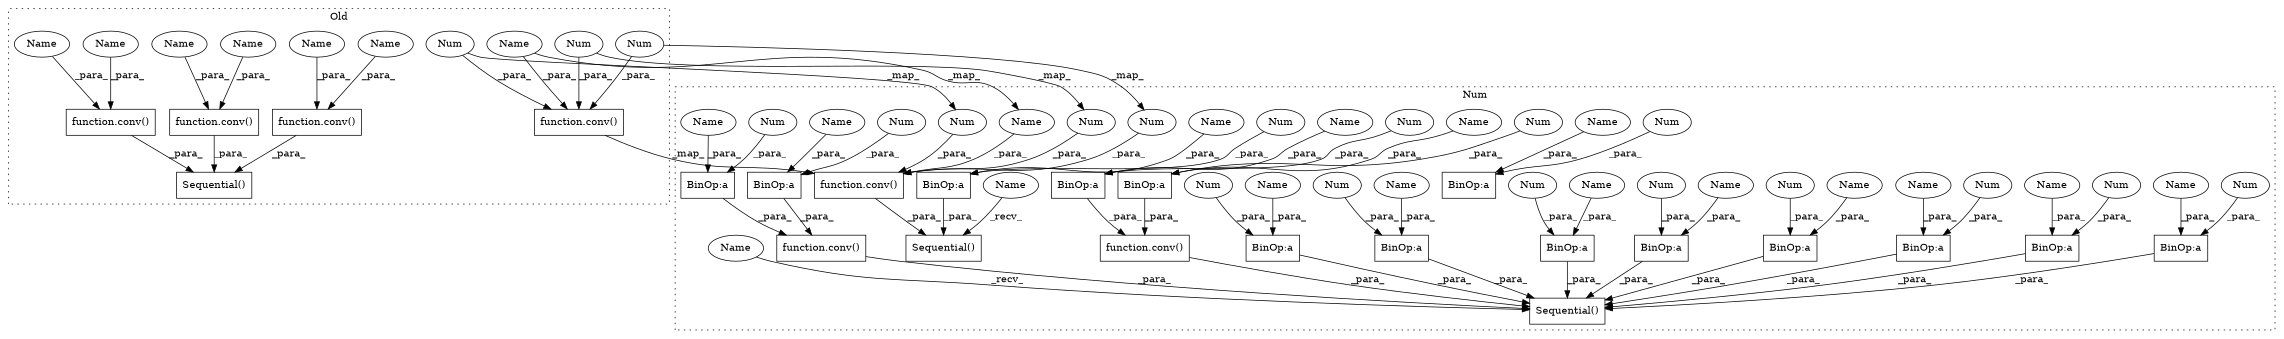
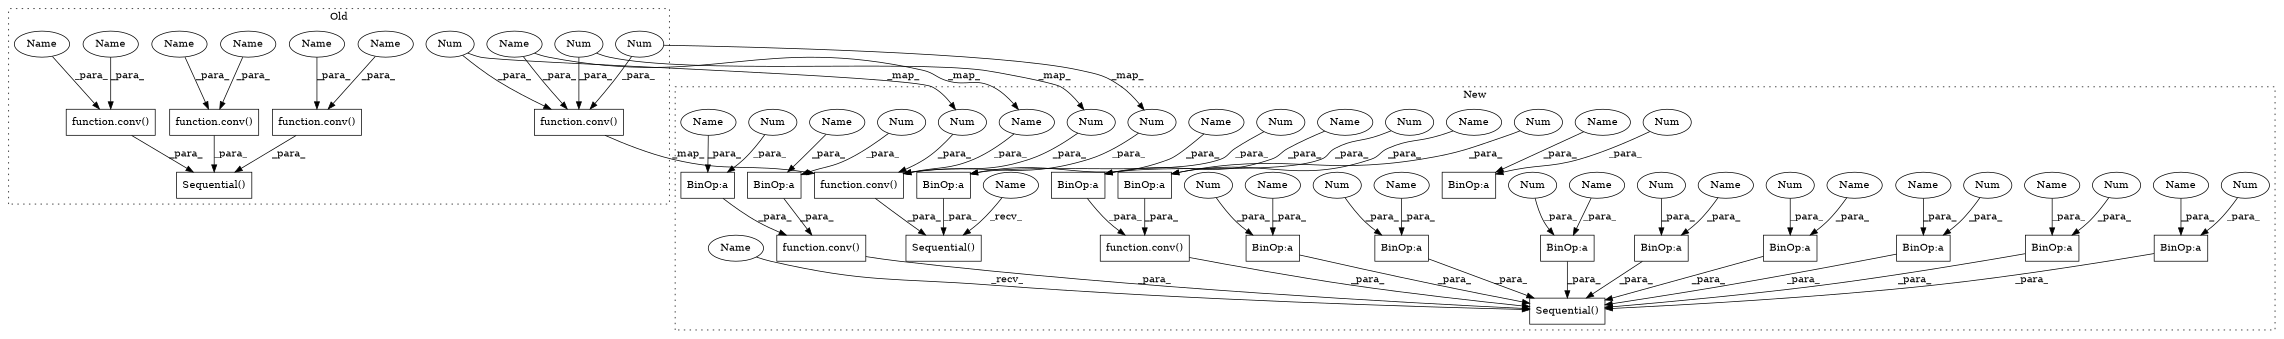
cluster "Num": label "Num" -> "New"
